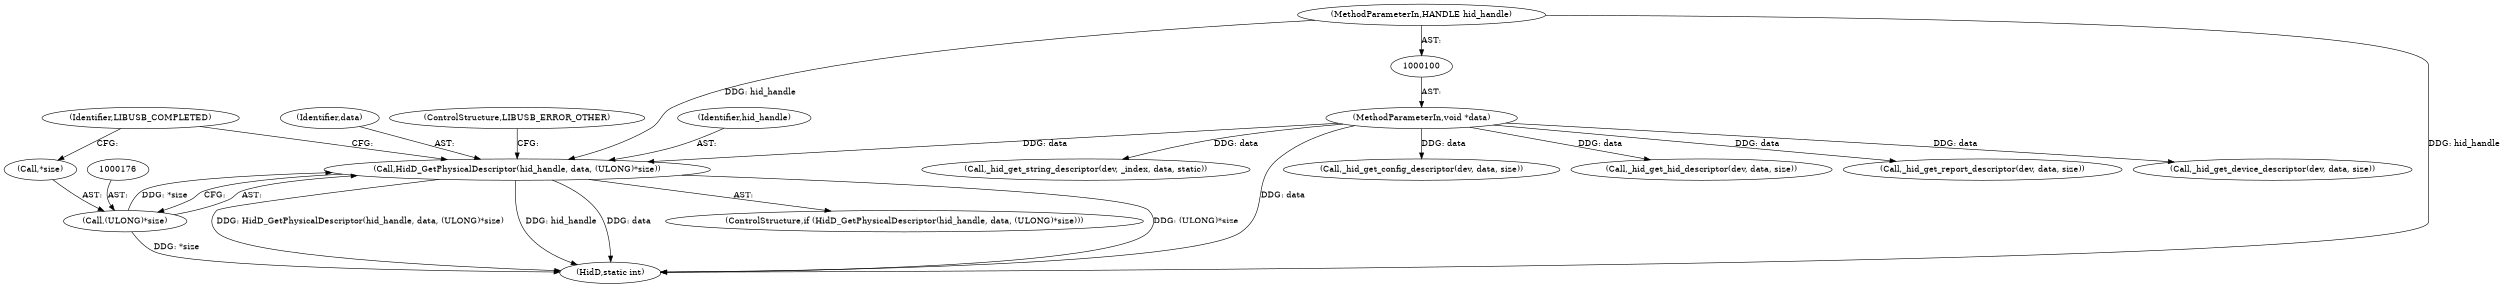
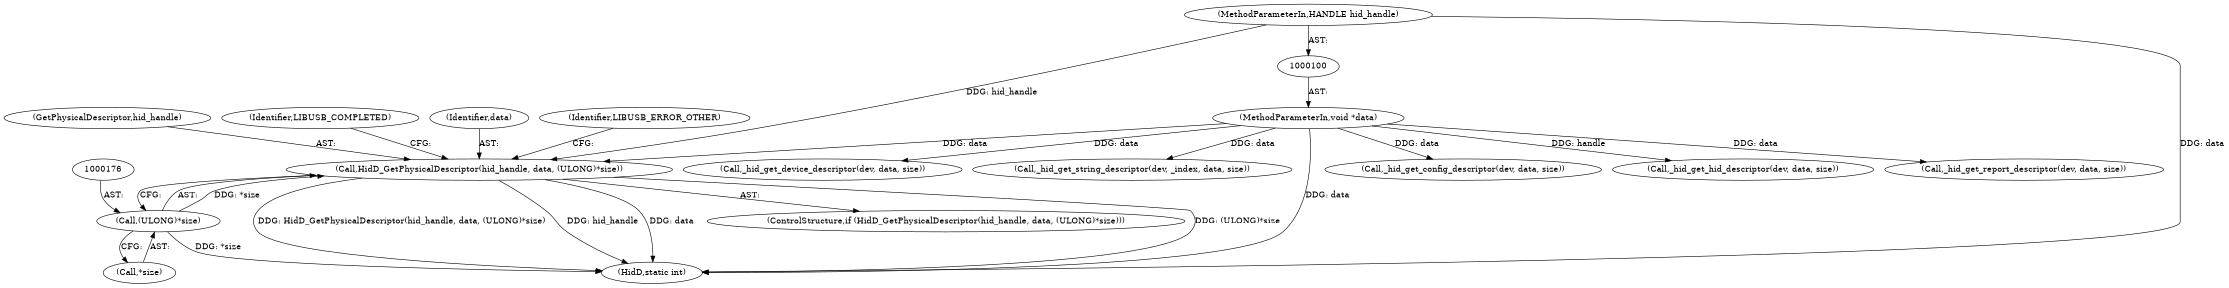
node "(ControlStructure,LIBUSB_ERROR_OTHER)": label "(ControlStructure,LIBUSB_ERROR_OTHER)" -> "(Identifier,LIBUSB_ERROR_OTHER)"
node "(Identifier,hid_handle)": label "(Identifier,hid_handle)" -> "(GetPhysicalDescriptor,hid_handle)"
edge "(Identifier,LIBUSB_COMPLETED)" -> "(Call,*size)": now "(Call,(ULONG)*size)" -> "(Call,*size)"
edge "(MethodParameterIn,void *data)" -> "(Call,_hid_get_hid_descriptor(dev, data, size))": label "DDG: data" -> "DDG: handle"
edge "(MethodParameterIn,HANDLE hid_handle)" -> "(HidD,static int)": label "DDG: hid_handle" -> "DDG: data"
node "(Call,_hid_get_string_descriptor(dev, _index, data, static))": label "(Call,_hid_get_string_descriptor(dev, _index, data, static))" -> "(Call,_hid_get_string_descriptor(dev, _index, data, size))"
